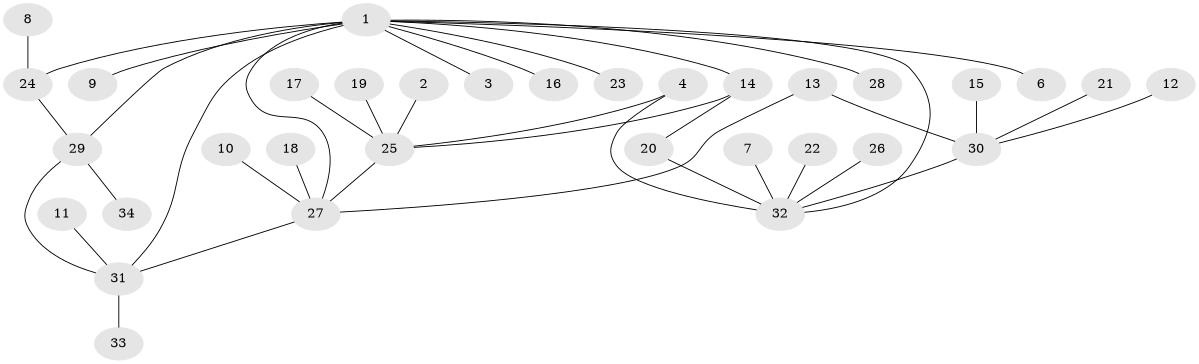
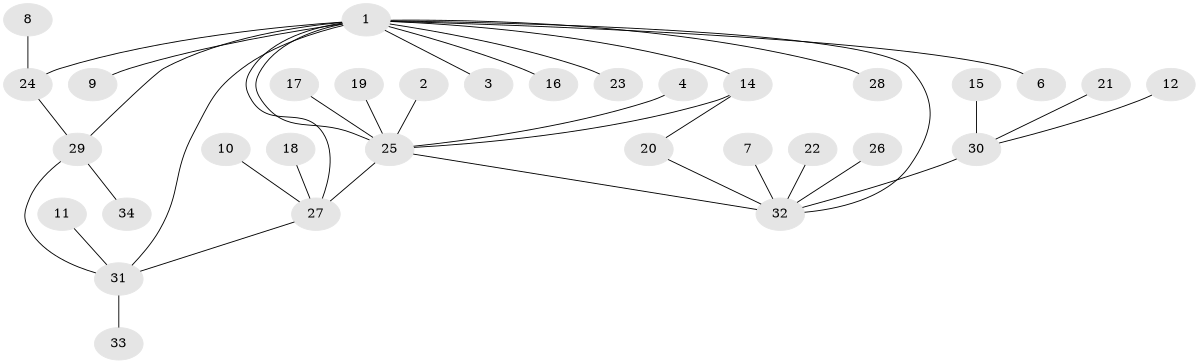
node "13": removed
edge "1" -- "25": added
edge "4" -- "32": now "25" -- "32"
